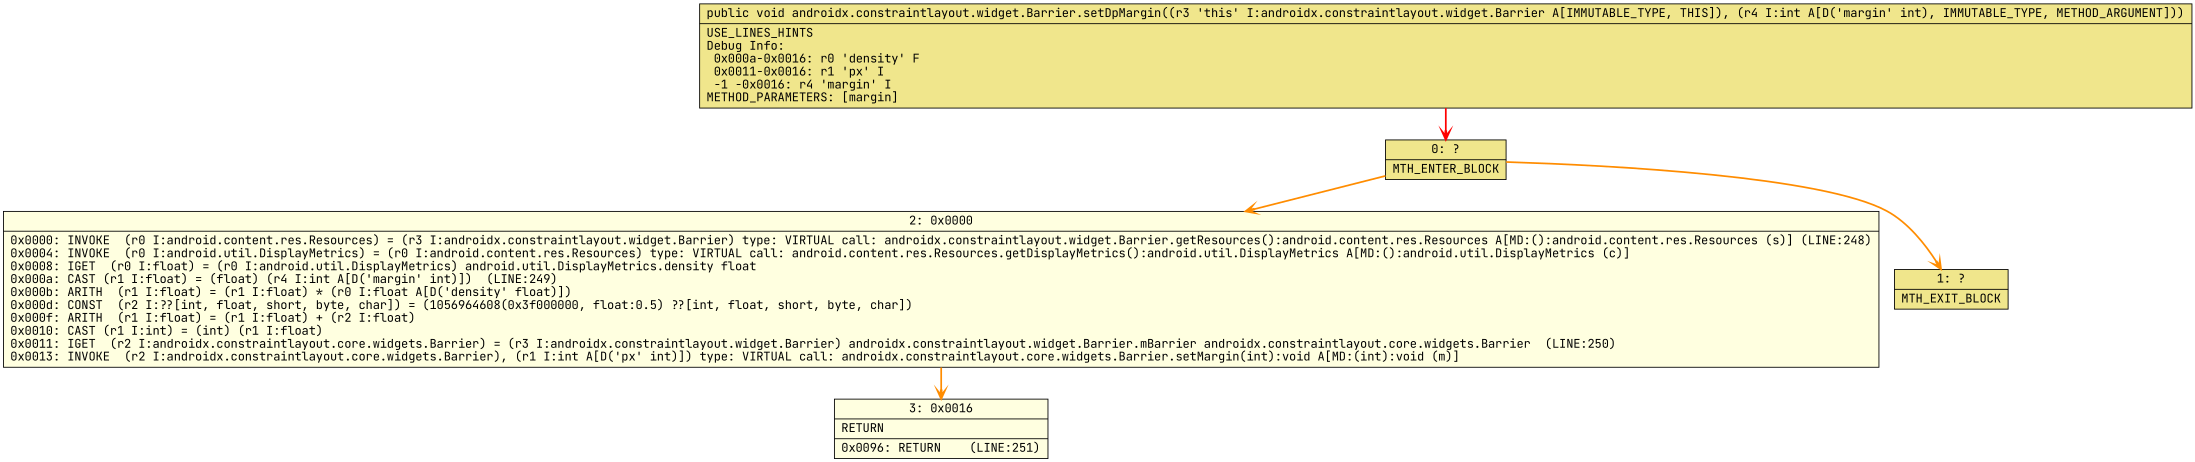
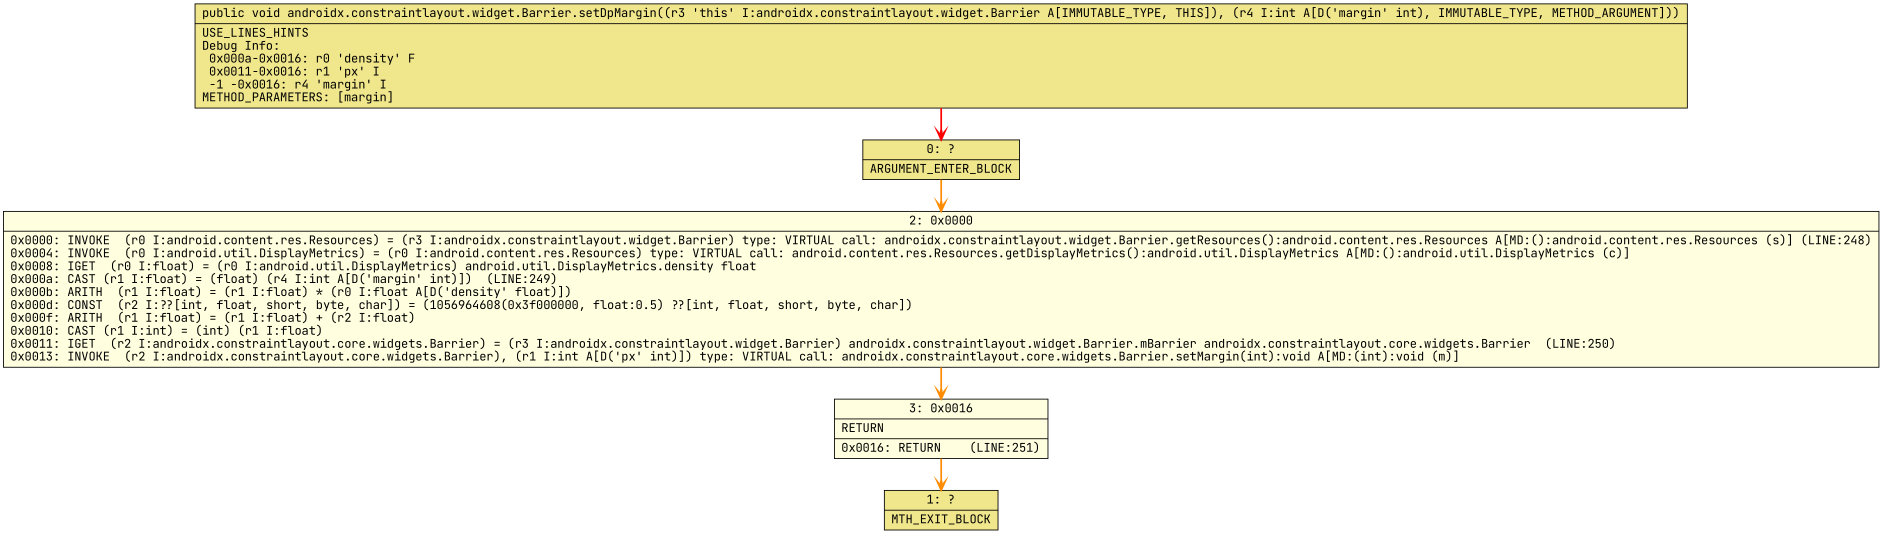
node "0: ?": text "MTH_ENTER_BLOCK" -> "ARGUMENT_ENTER_BLOCK"
edge "0: ?" -> "1: ?": now "3: 0x0016" -> "1: ?"
node "3: 0x0016": text "0x0096: RETURN    (LINE:251)" -> "0x0016: RETURN    (LINE:251)"
